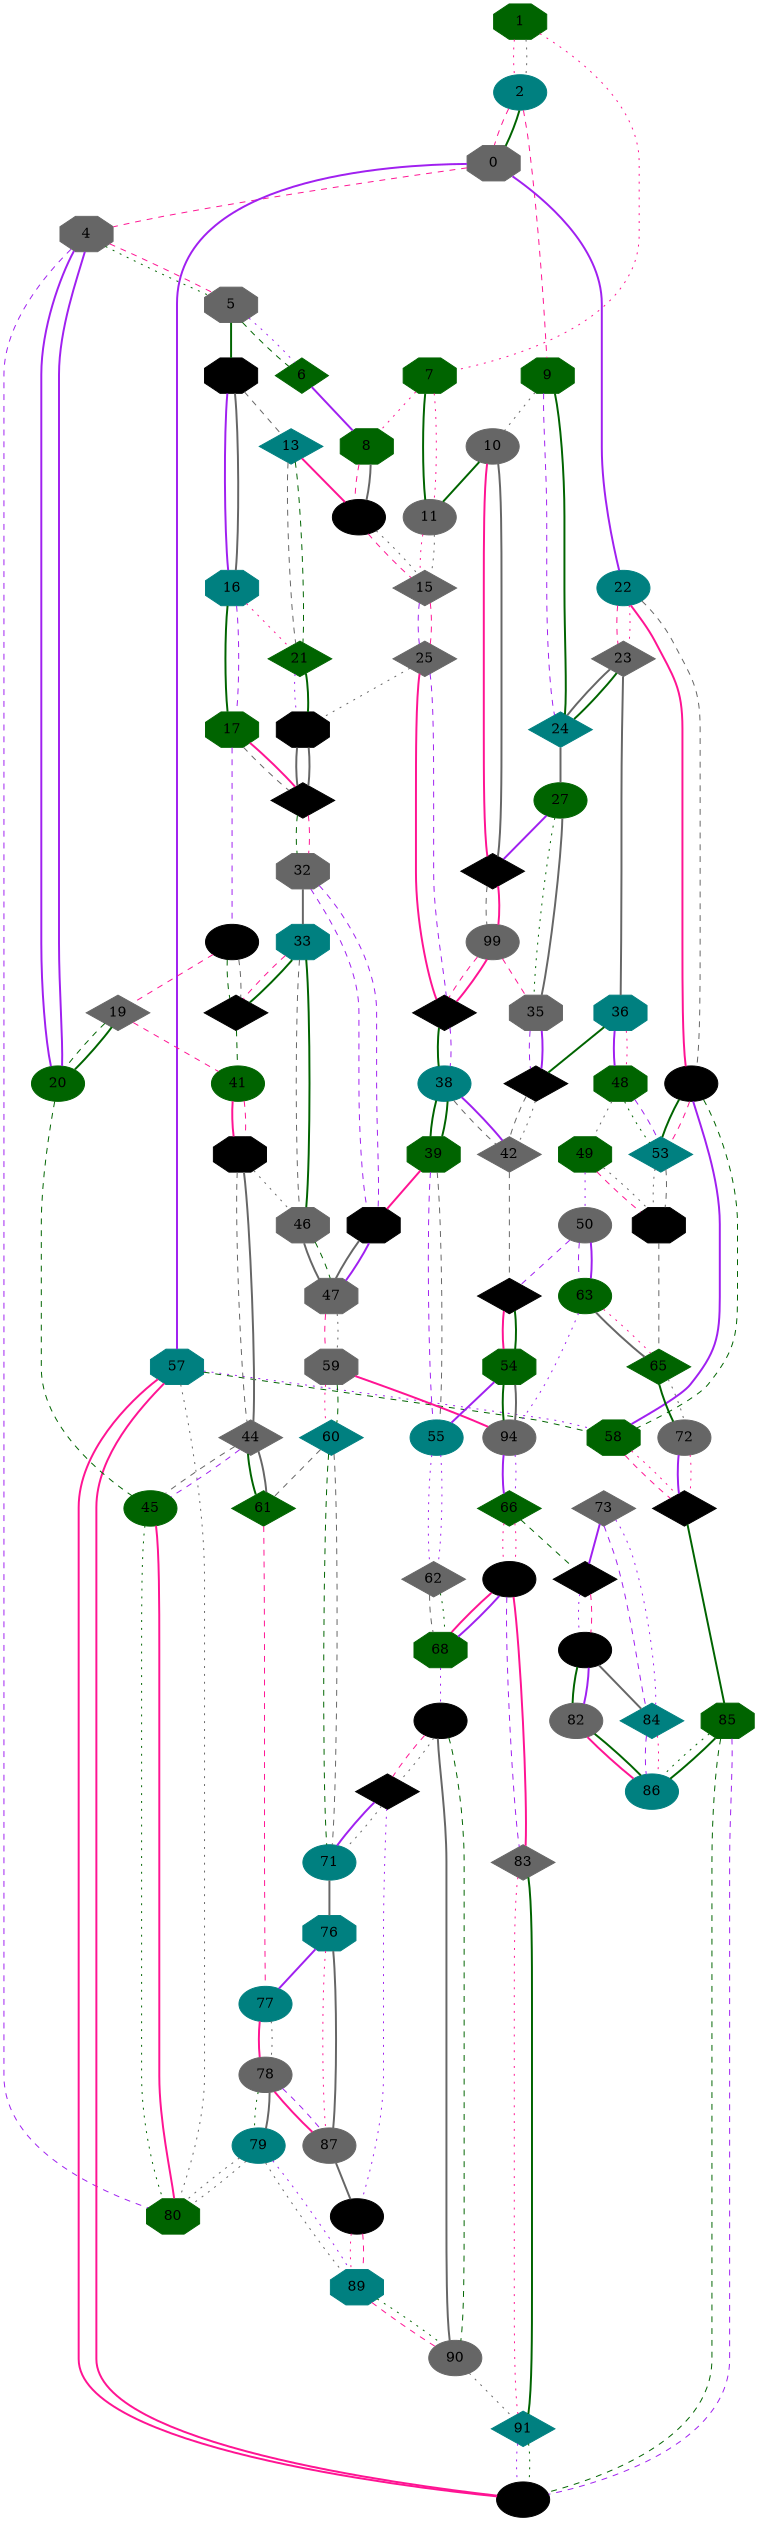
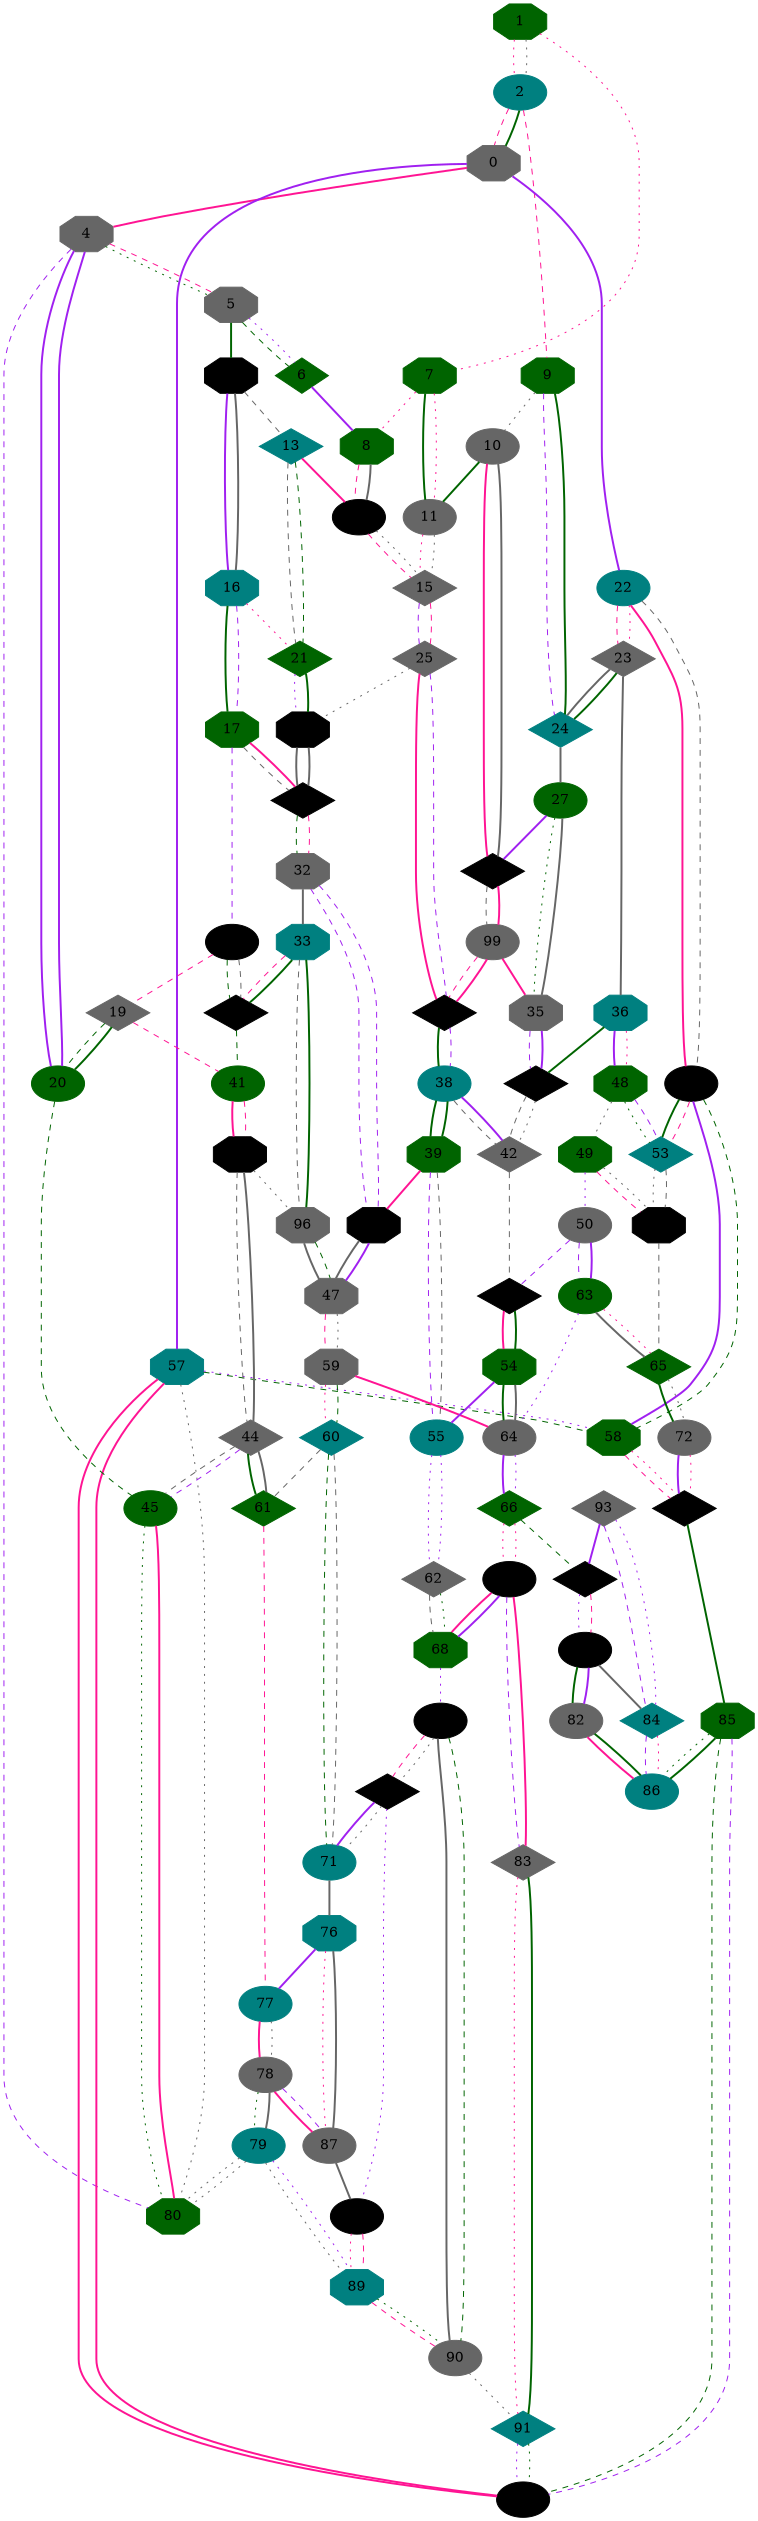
edge "0" -- "4": style dashed -> bold
edge "99" -- "35": style dashed -> bold
node "46": label "46" -> "96"
node "94": label "94" -> "64"
node "73": label "73" -> "93"
